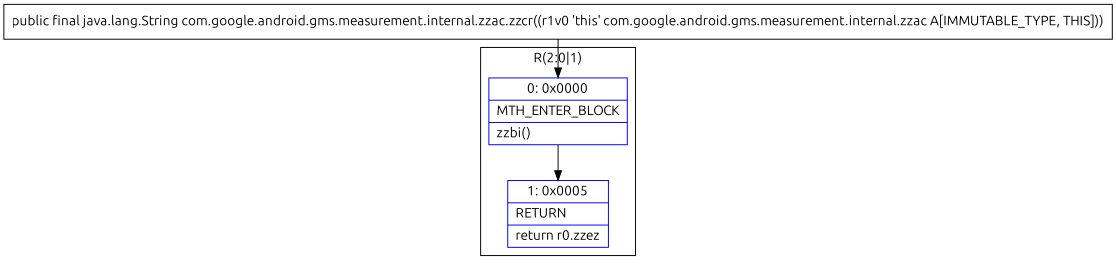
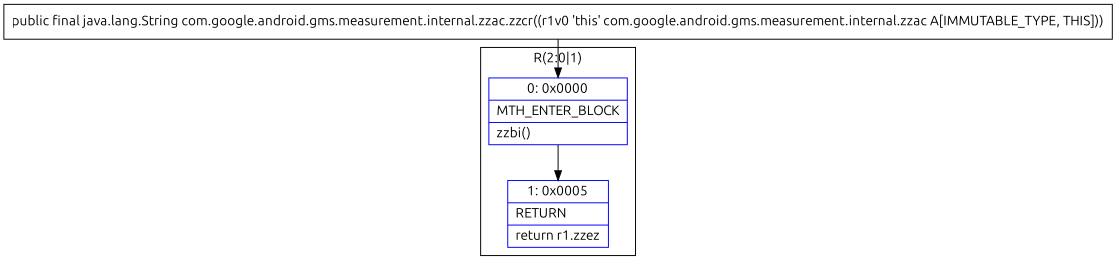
node "1: 0x0005": text "return r0.zzez" -> "return r1.zzez"
